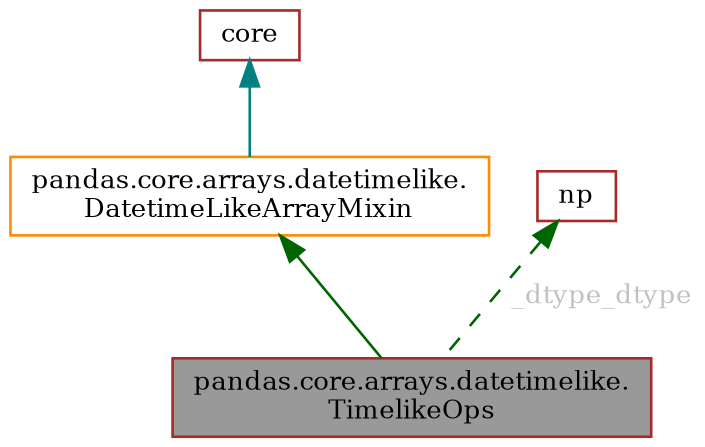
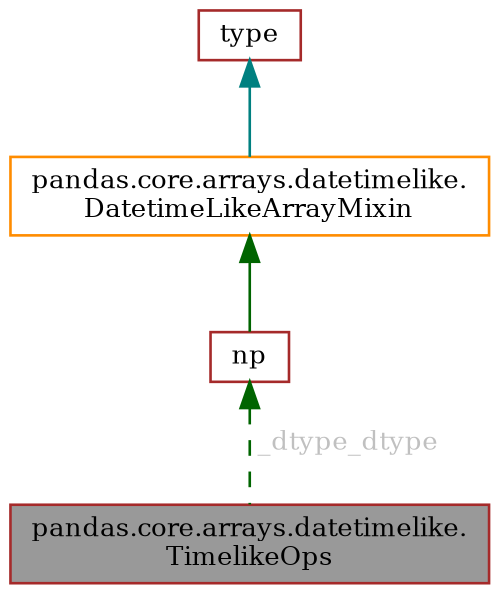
node "core": label "core" -> "type"
edge "pandas.core.arrays.datetimelike. TimelikeOps" -> "pandas.core.arrays.datetimelike. DatetimeLikeArrayMixin": now "np" -> "pandas.core.arrays.datetimelike. DatetimeLikeArrayMixin"
